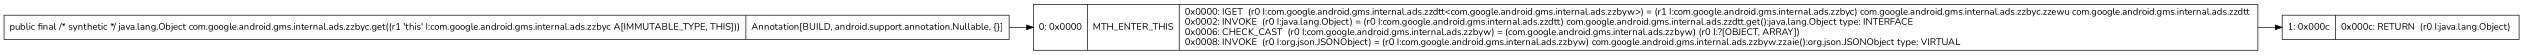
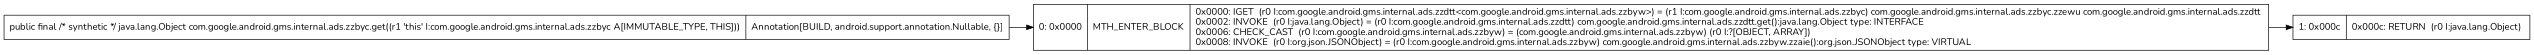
node "0: 0x0000": text "MTH_ENTER_THIS" -> "MTH_ENTER_BLOCK"
